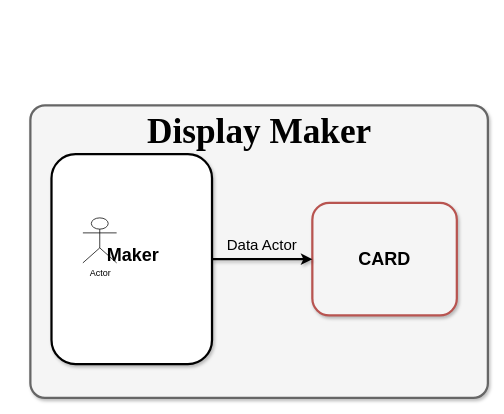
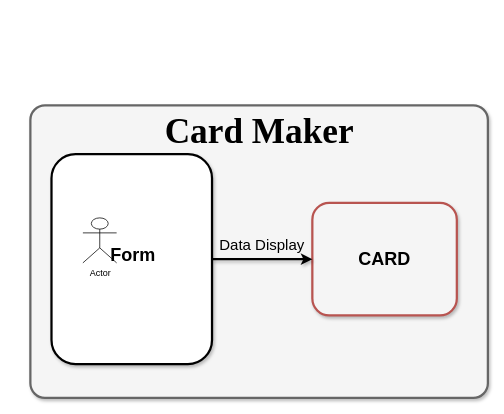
node "Display Maker": label "Display Maker" -> "Card Maker"
node "Data Actor": label "Data Actor" -> "Data Display"
node "Maker": label "Maker" -> "Form"
